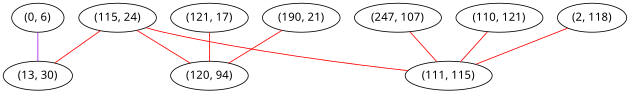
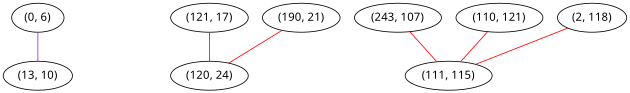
node "(115, 24)": removed
node "(247, 107)": label "(247, 107)" -> "(243, 107)"
node "(13, 30)": label "(13, 30)" -> "(13, 10)"
node "(120, 94)": label "(120, 94)" -> "(120, 24)"
